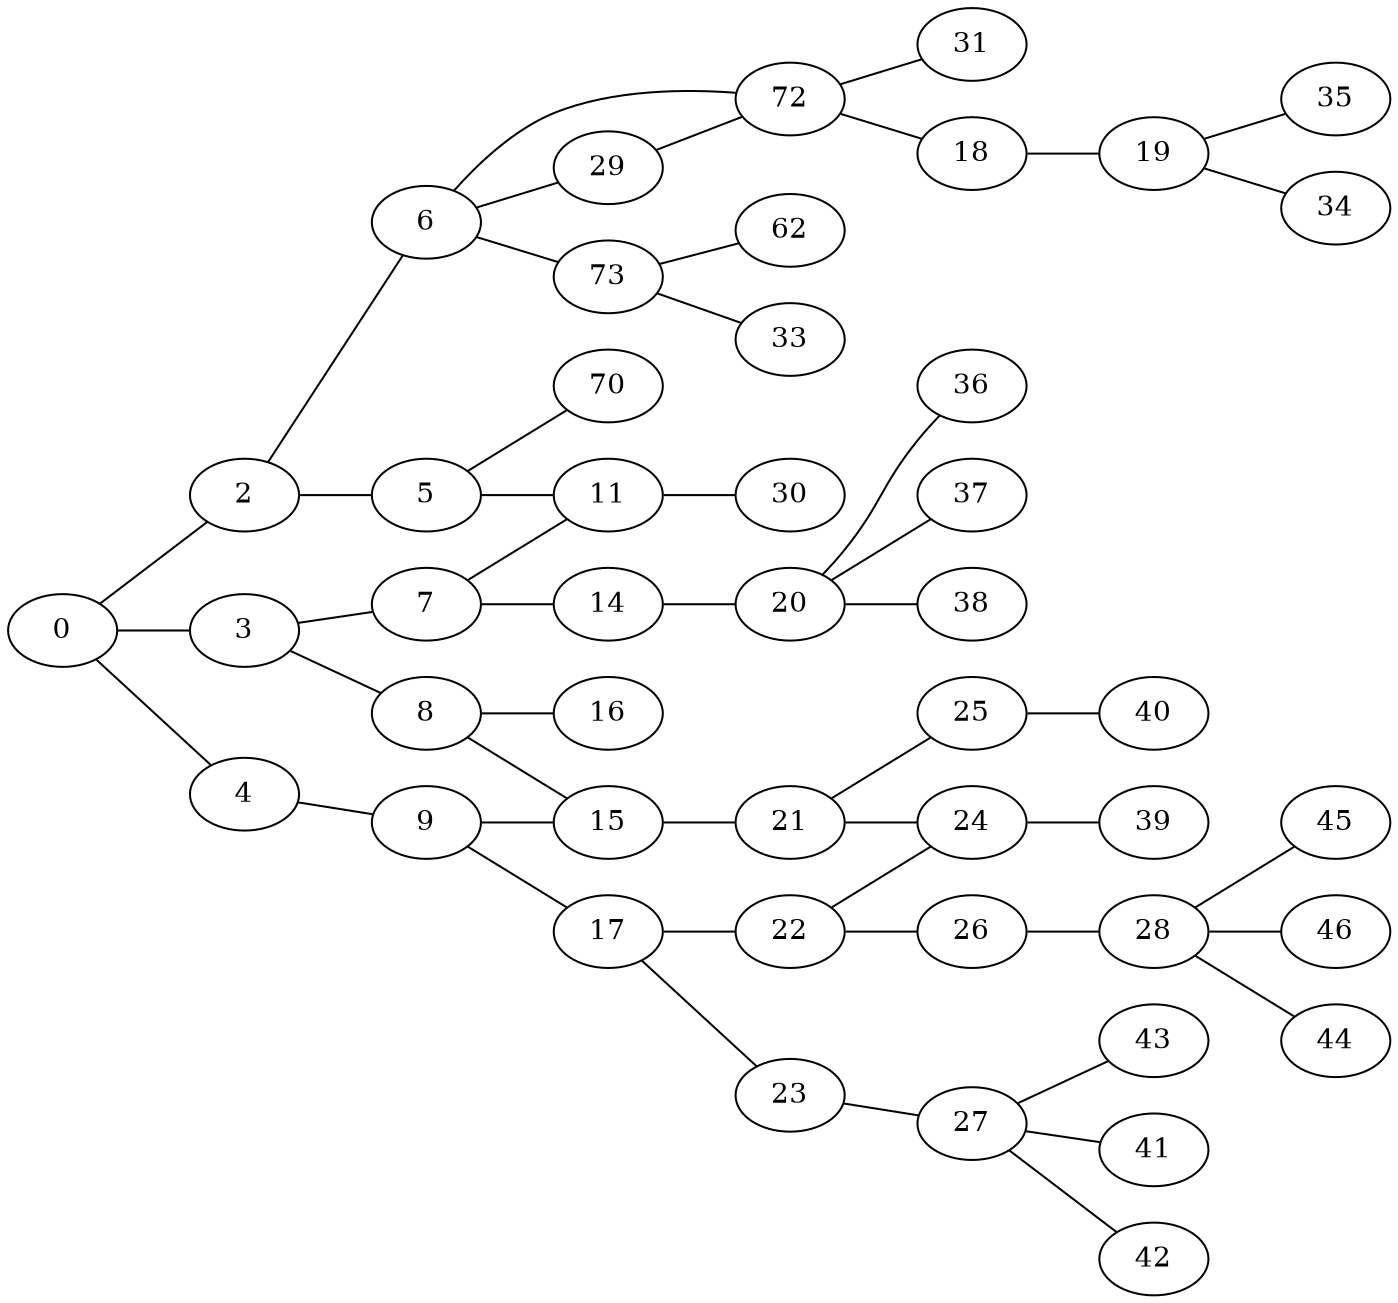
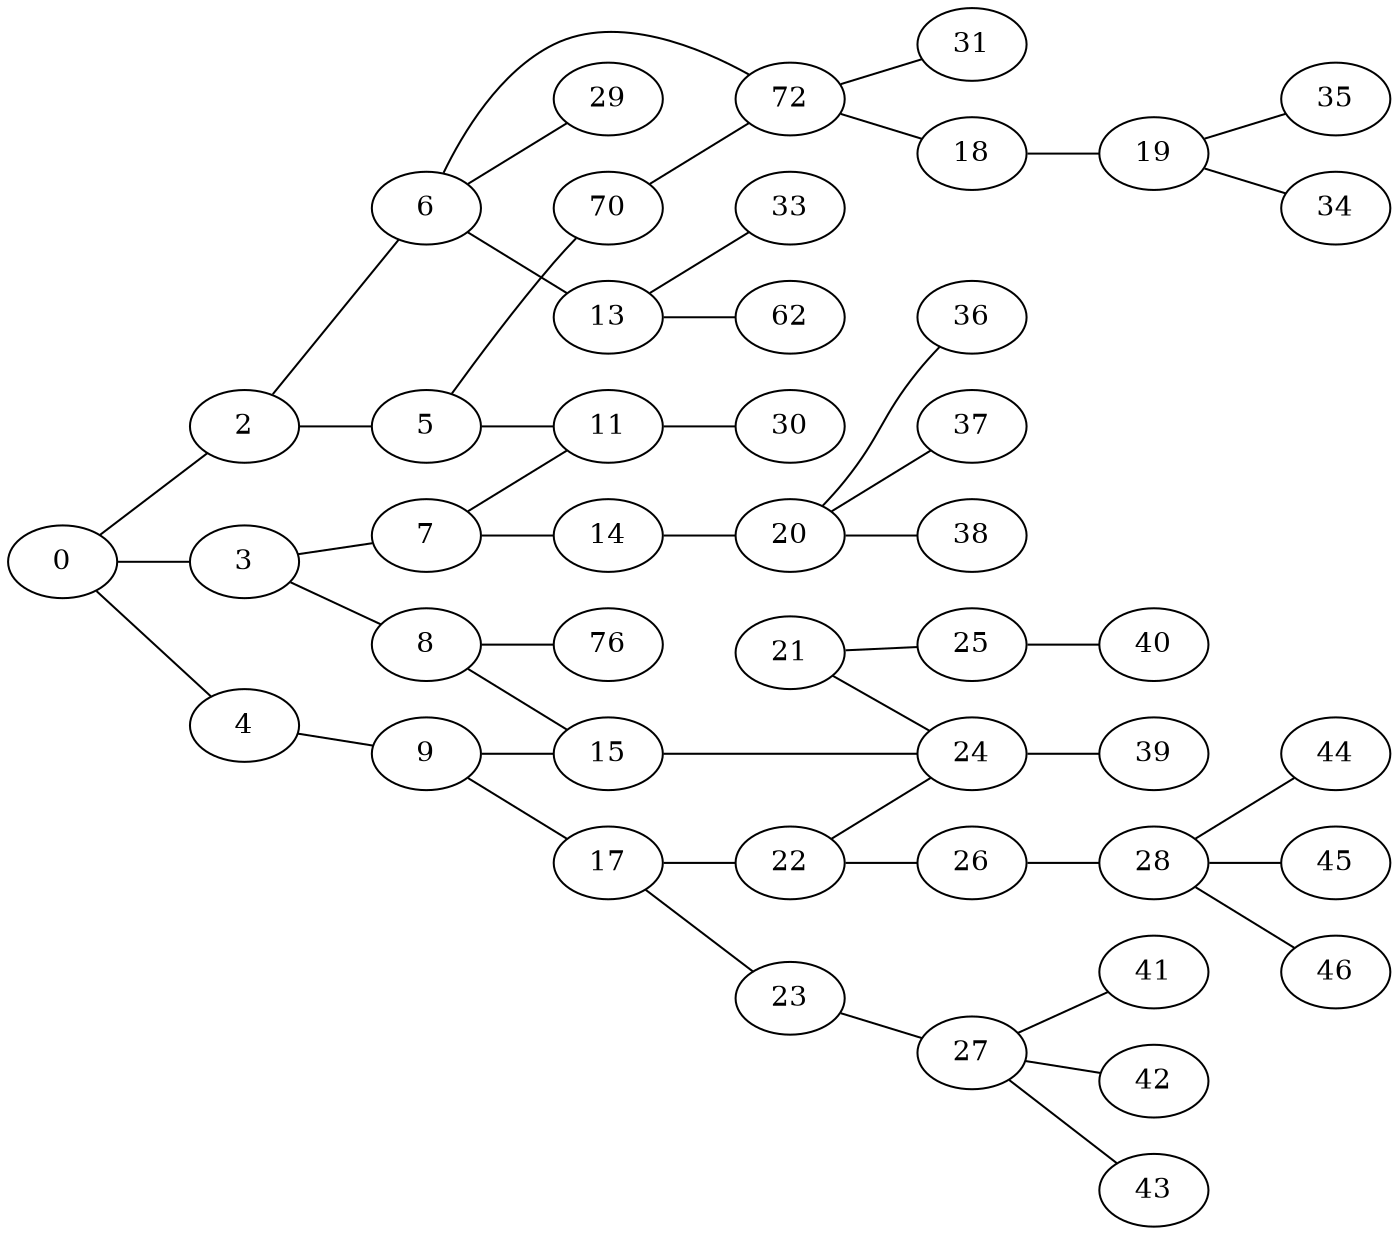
edge "72" -- "29": now "72" -- "70"
node "73": label "73" -> "13"
node "16": label "16" -> "76"
edge "15" -- "21": now "15" -- "24"
